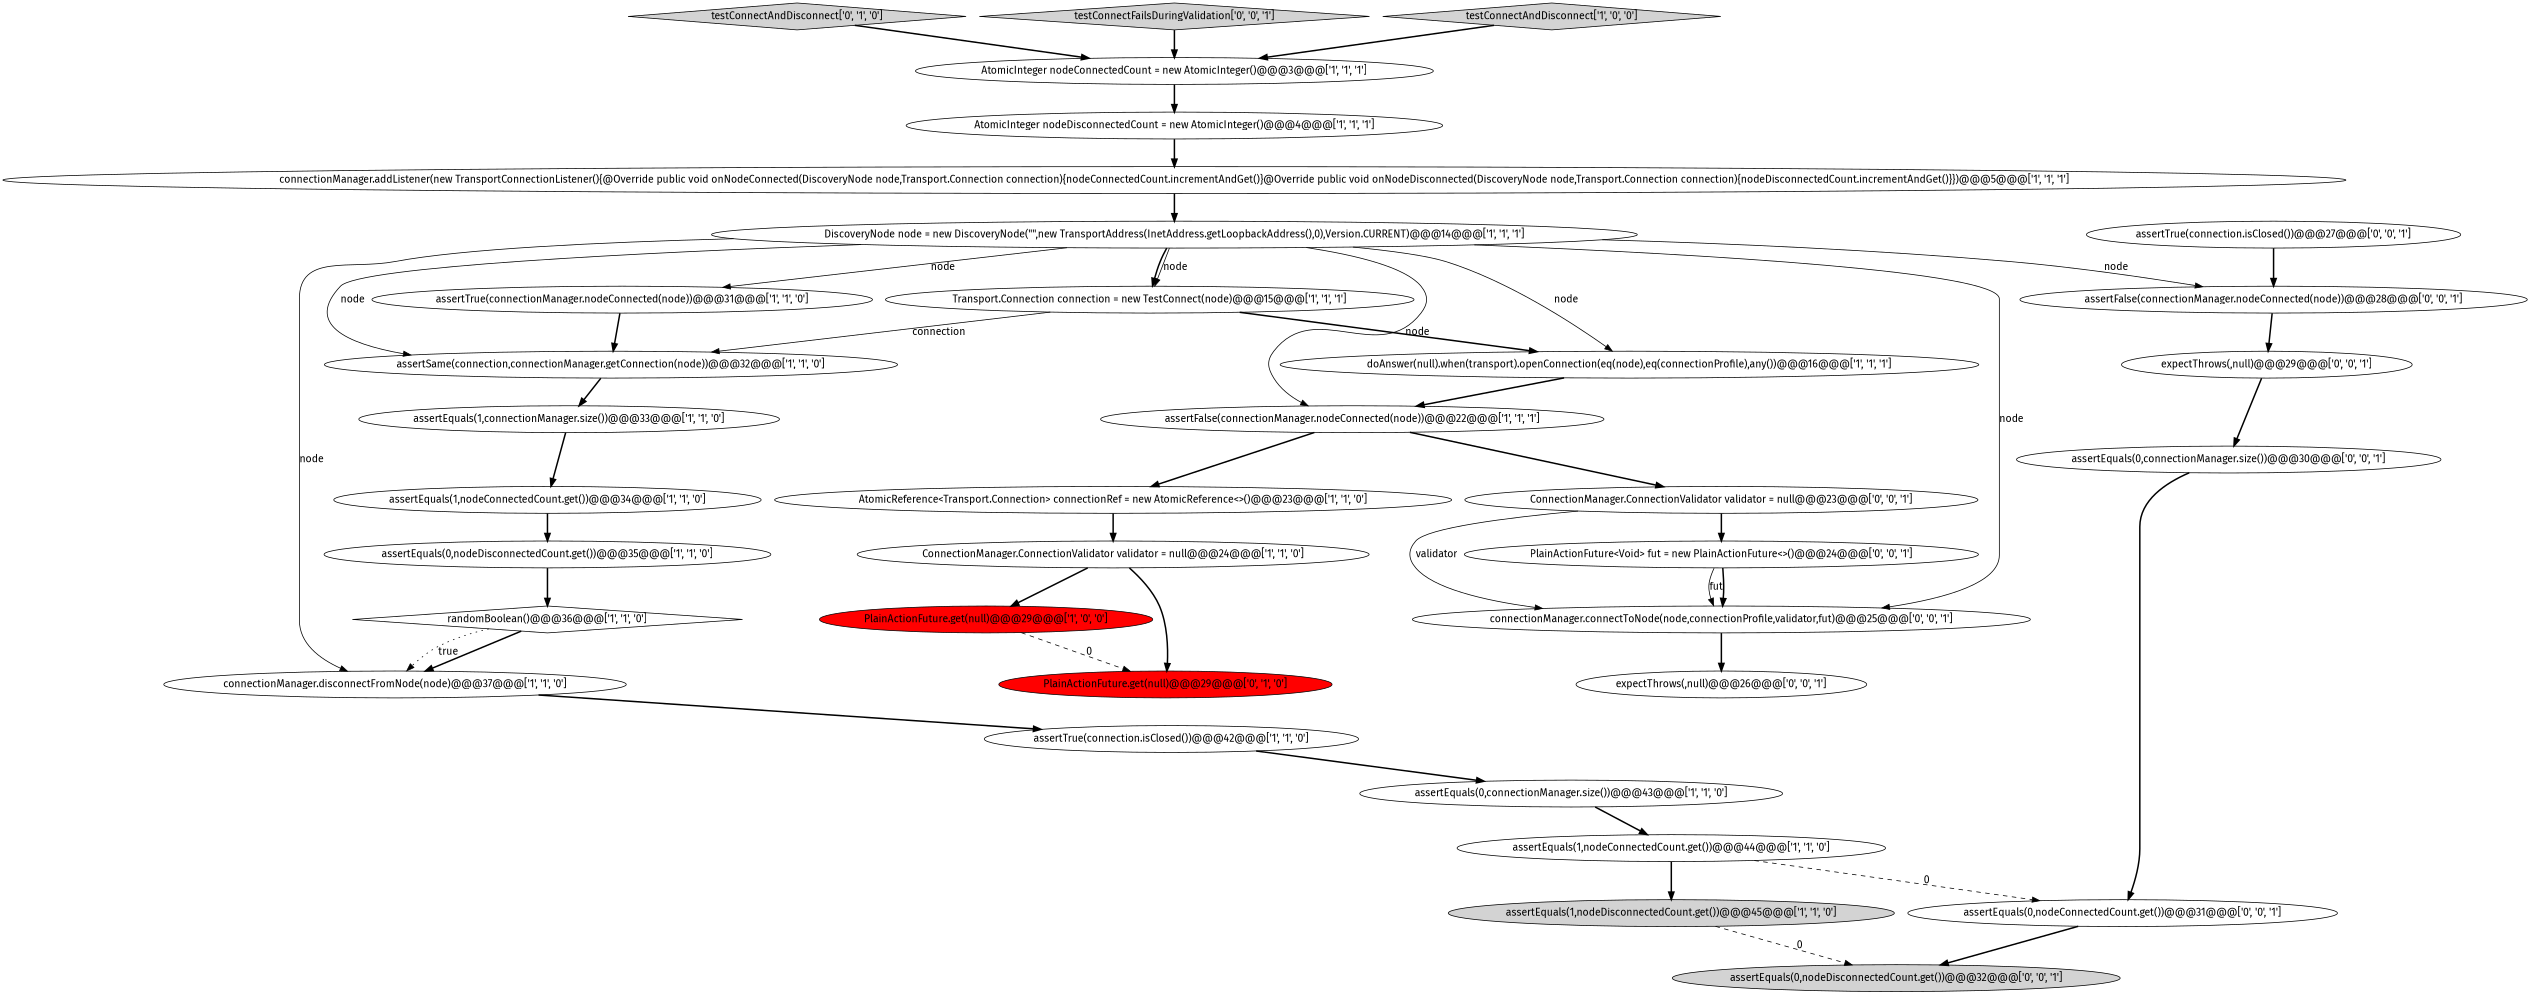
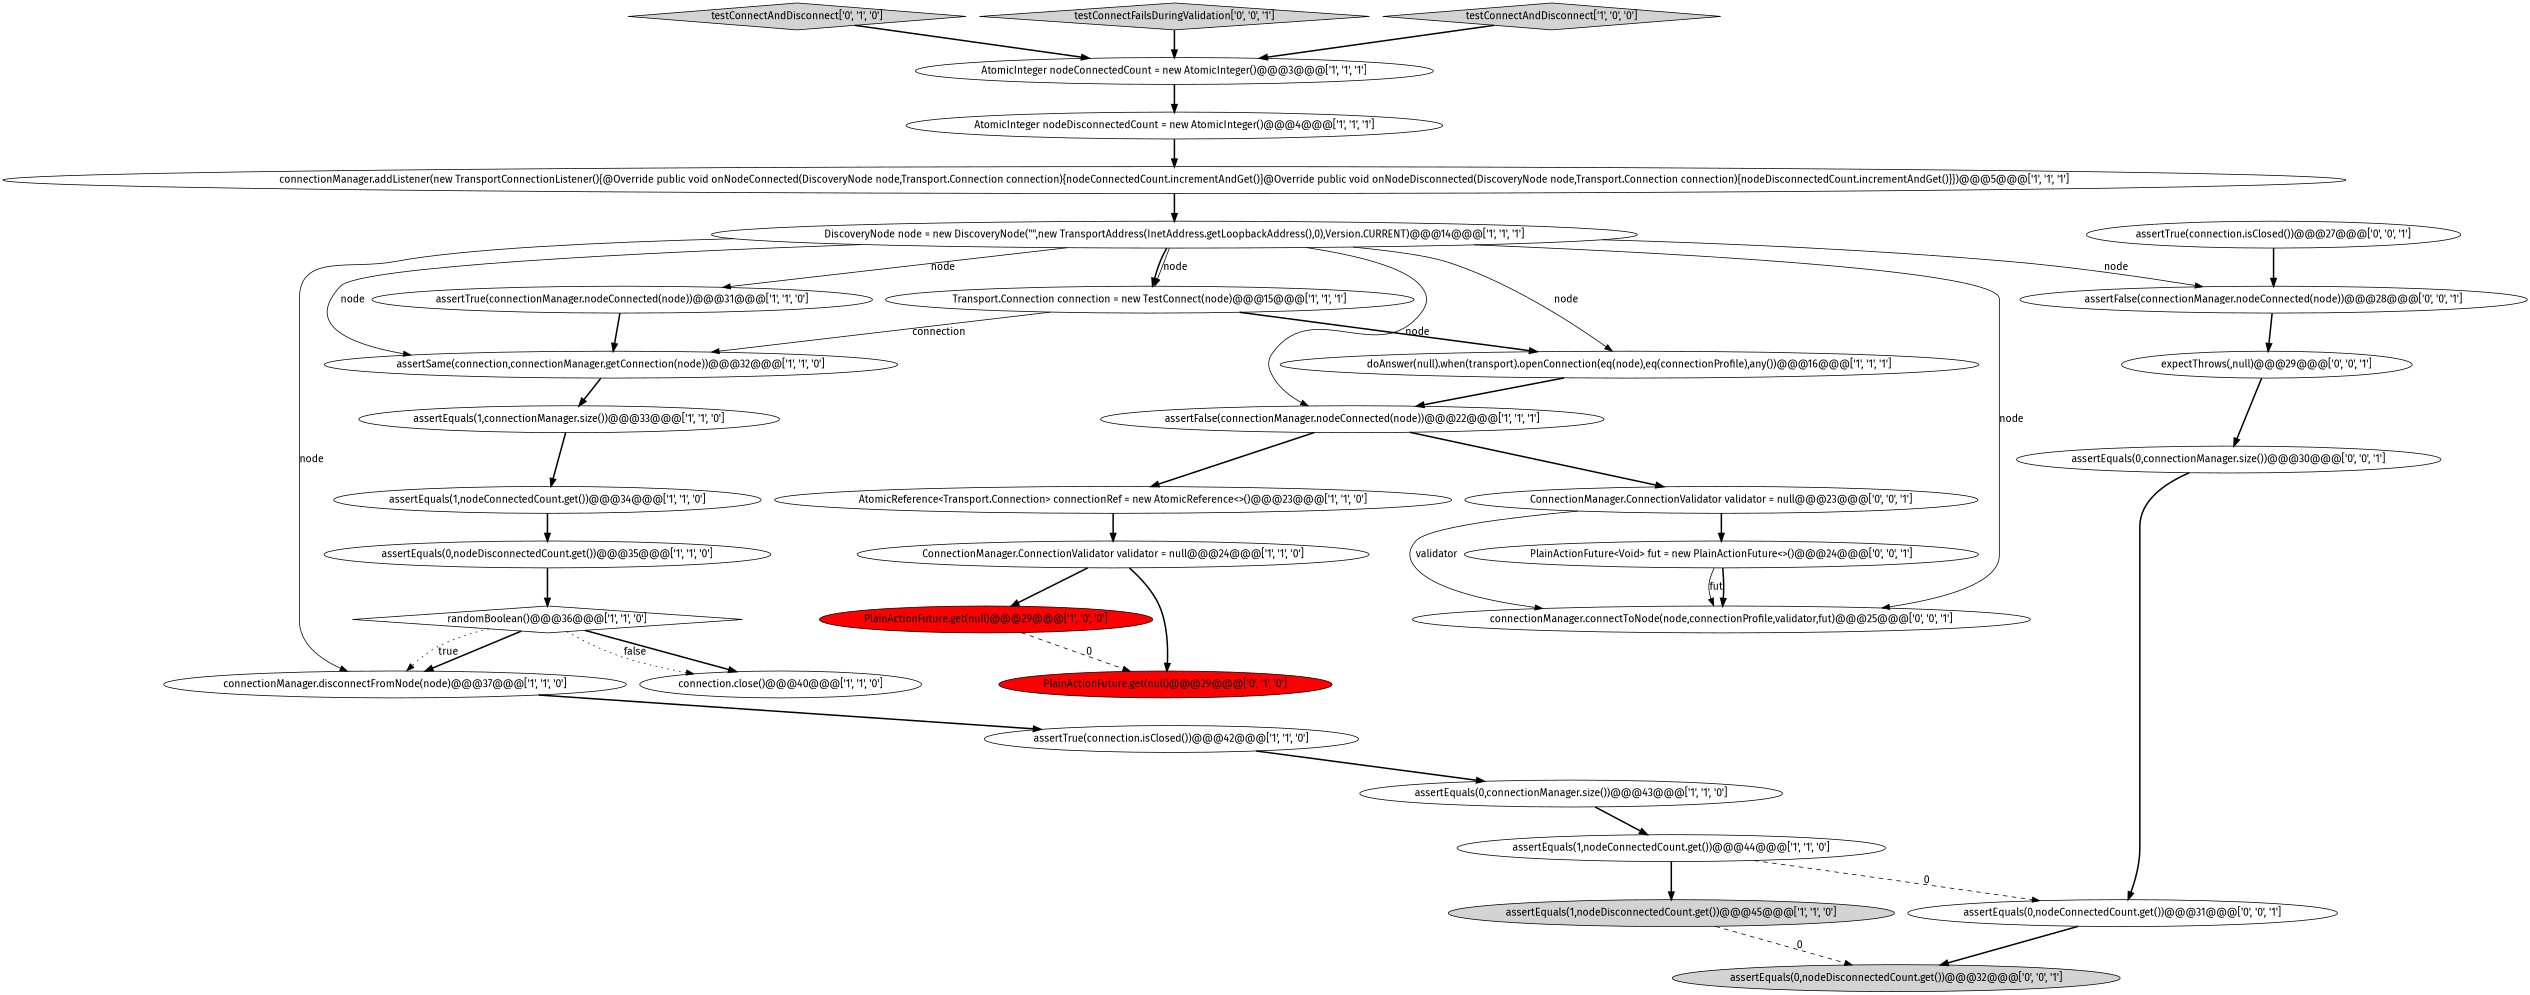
node "connection.close()@@@40@@@['1', '1', '0']": added
node "expectThrows(,null)@@@26@@@['0', '0', '1']": removed
